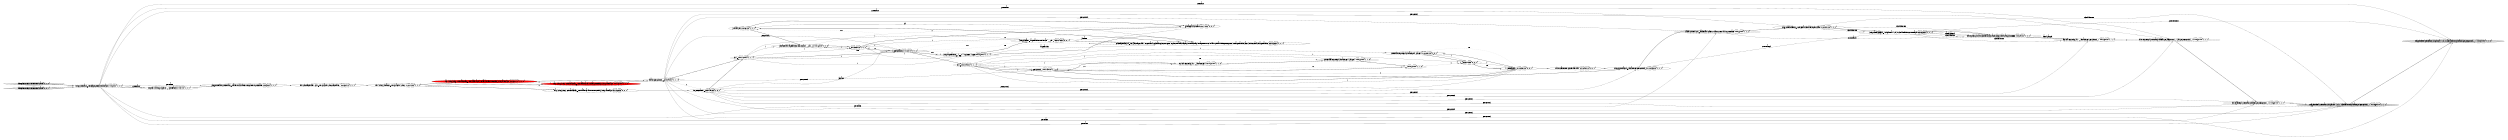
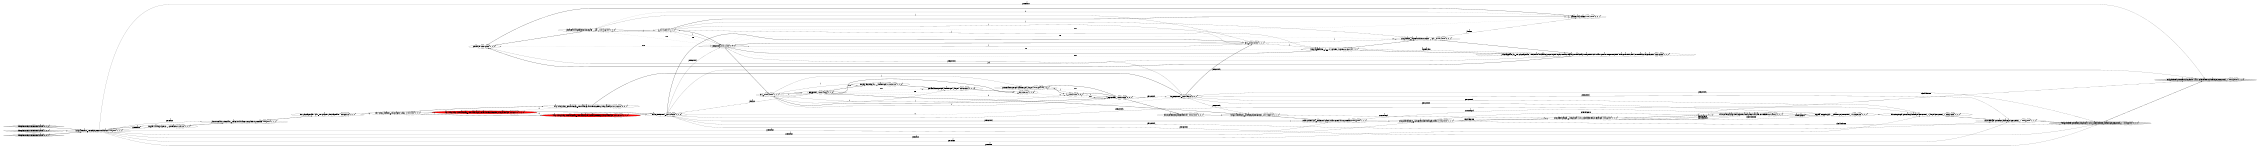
edge "int i = 0@@@19@@@['1', '1', '1']" -> "i++@@@21@@@['0', '0', '1']": reversed
edge "int JOB_COUNTS = 3@@@9@@@['0', '0', '1']" -> "i < JOB_COUNTS - 1@@@20@@@['0', '0', '1']": reversed
node "deleteJobFromRecurrentQueueNotStarted['1', '0', '0']": added
